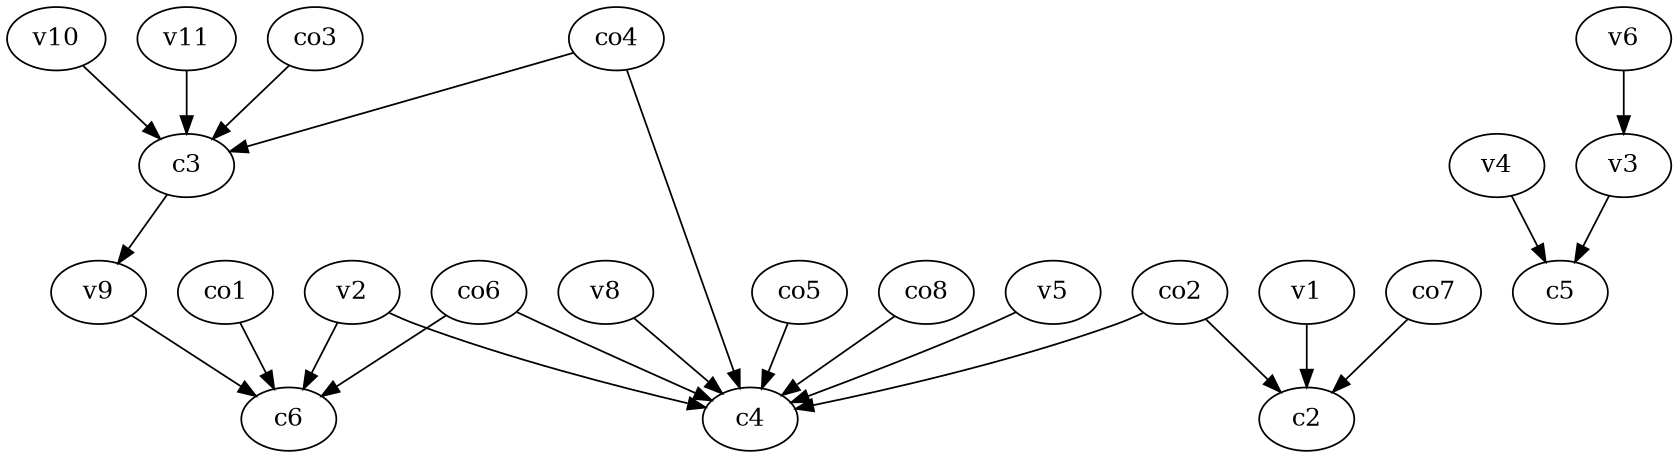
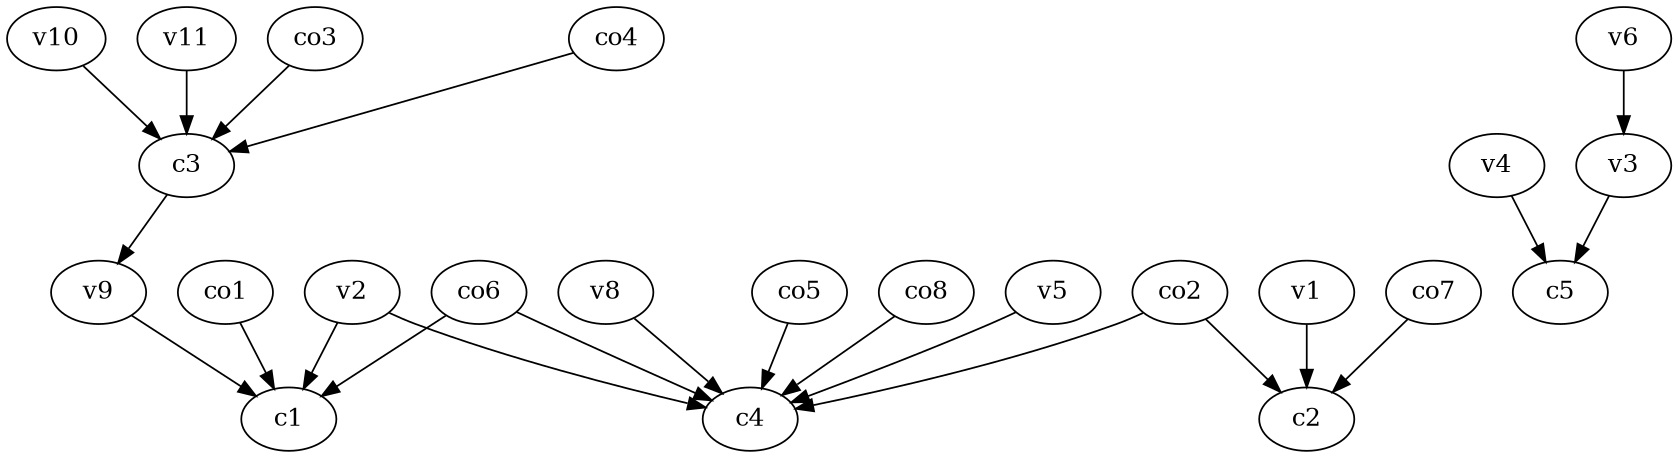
edge "co4" -> "c4": removed
node "c6": label "c6" -> "c1"
